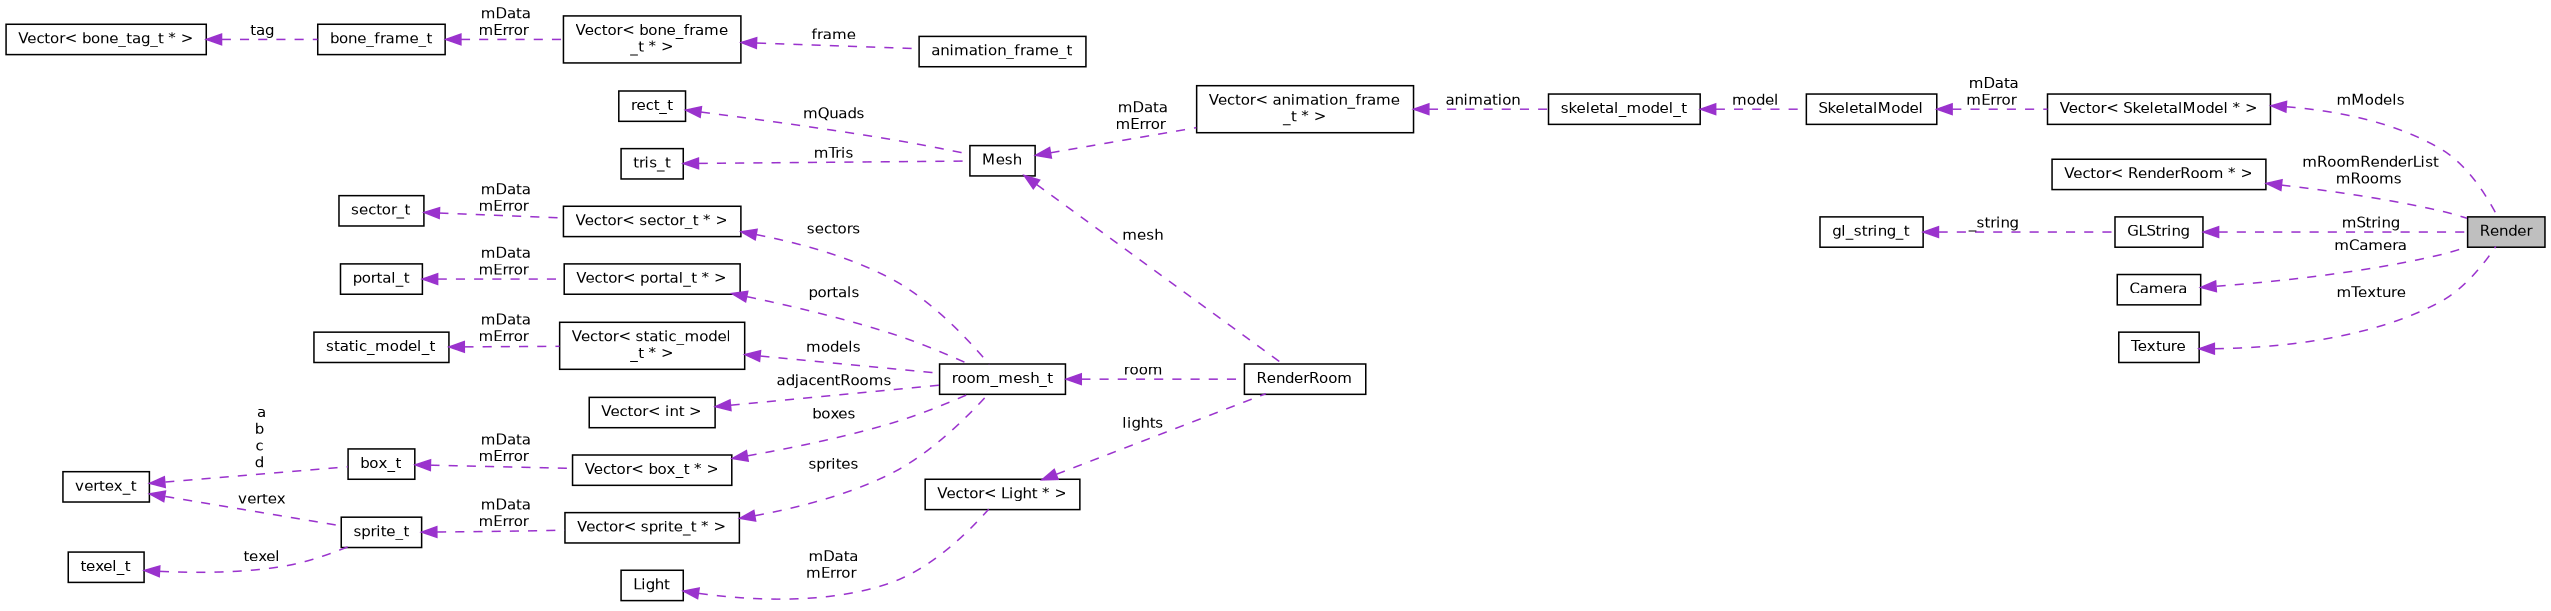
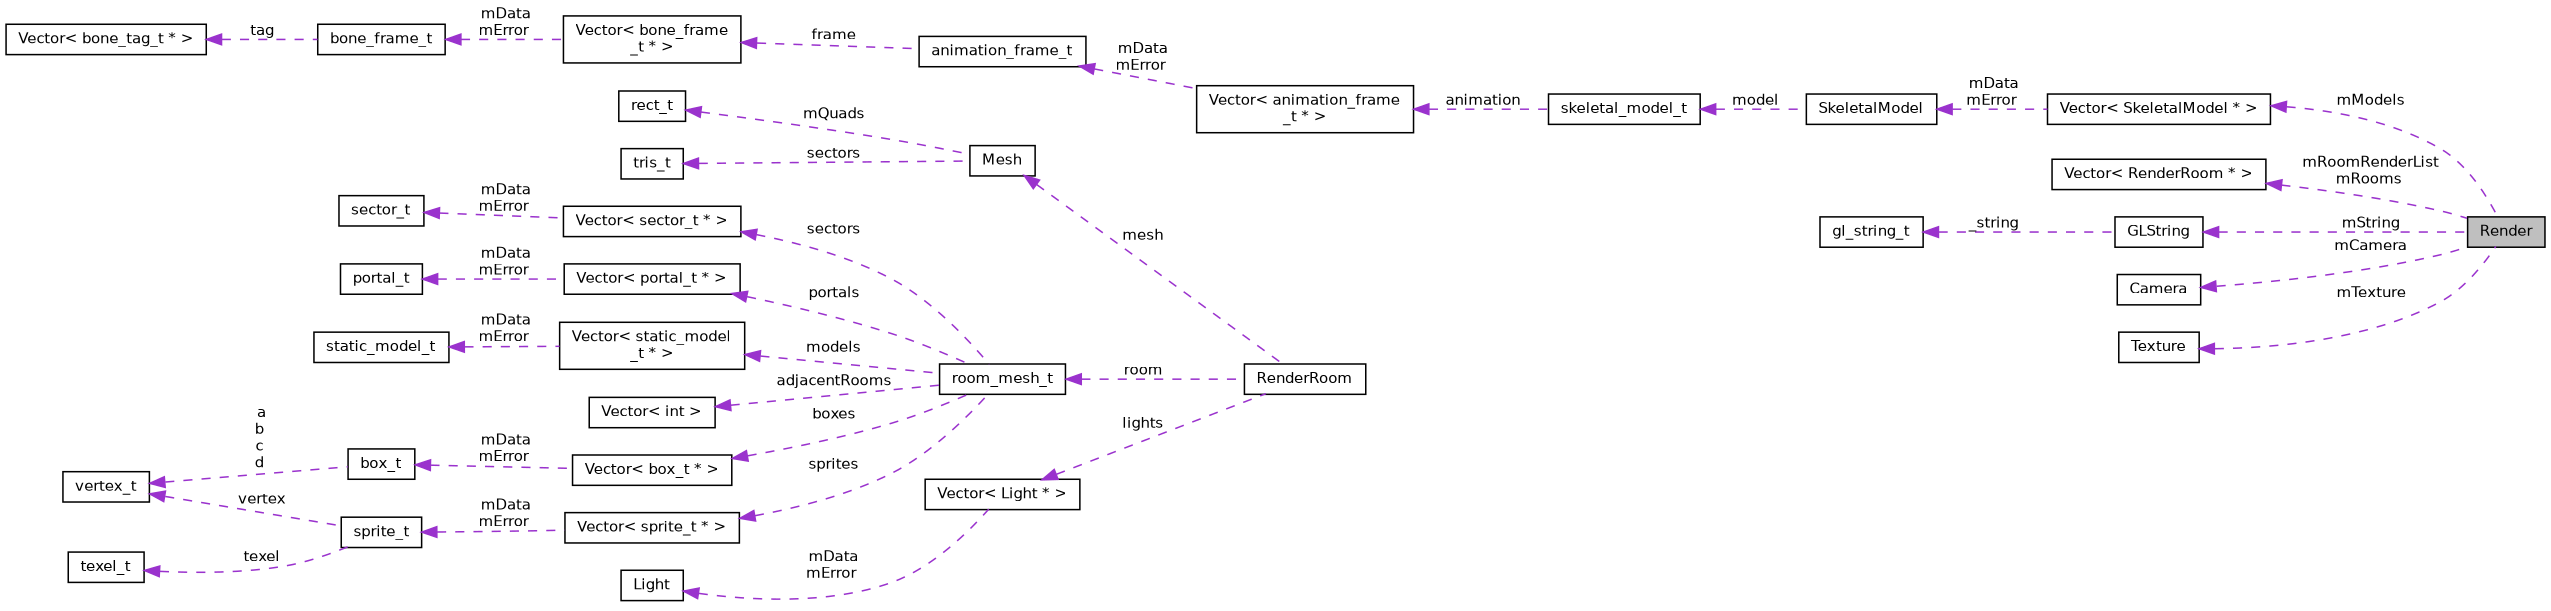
edge "Vector< animation_frame _t * >" -> "Mesh": now "Vector< animation_frame _t * >" -> "animation_frame_t"
edge "Mesh" -> "tris_t": label " mTris" -> " sectors"
